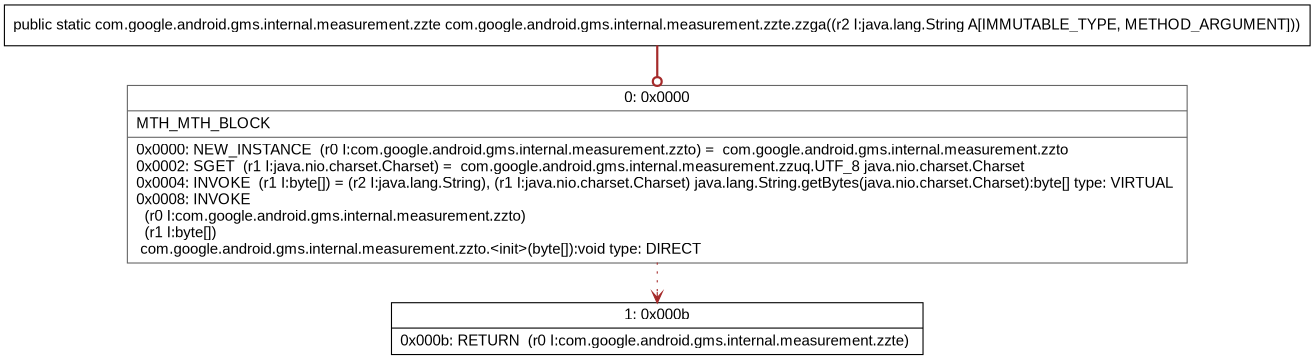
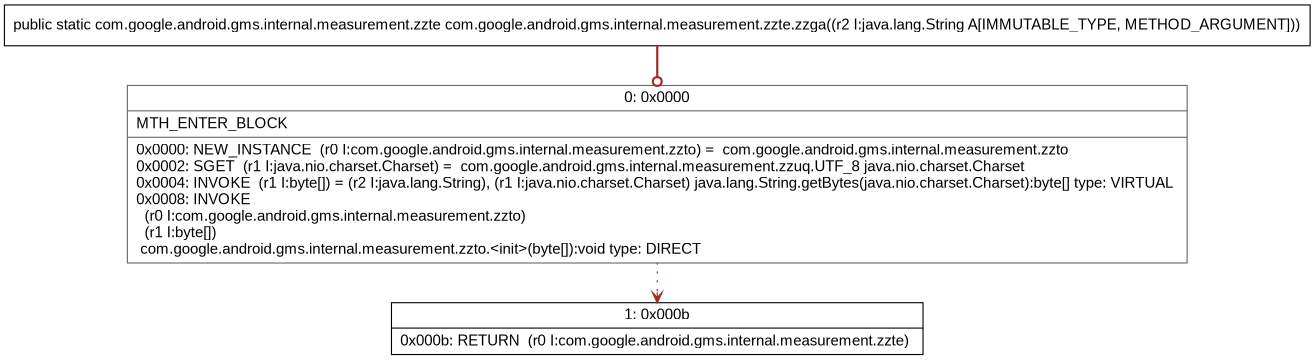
node "0: 0x0000": text "MTH_MTH_BLOCK" -> "MTH_ENTER_BLOCK"
